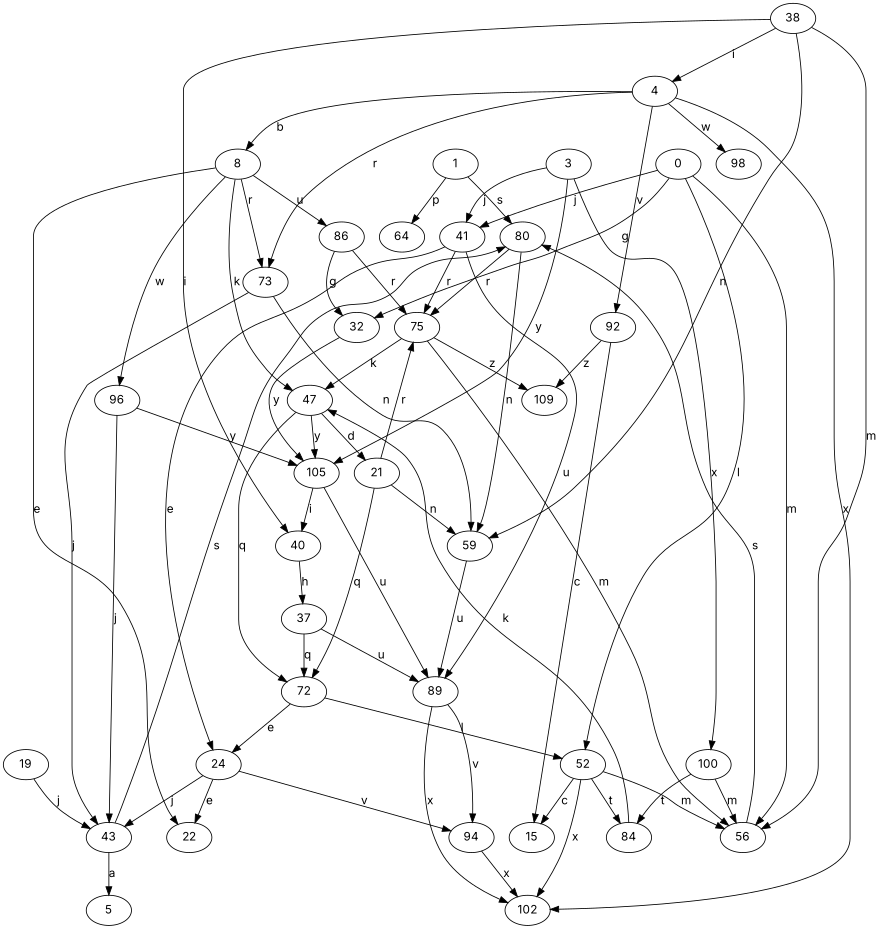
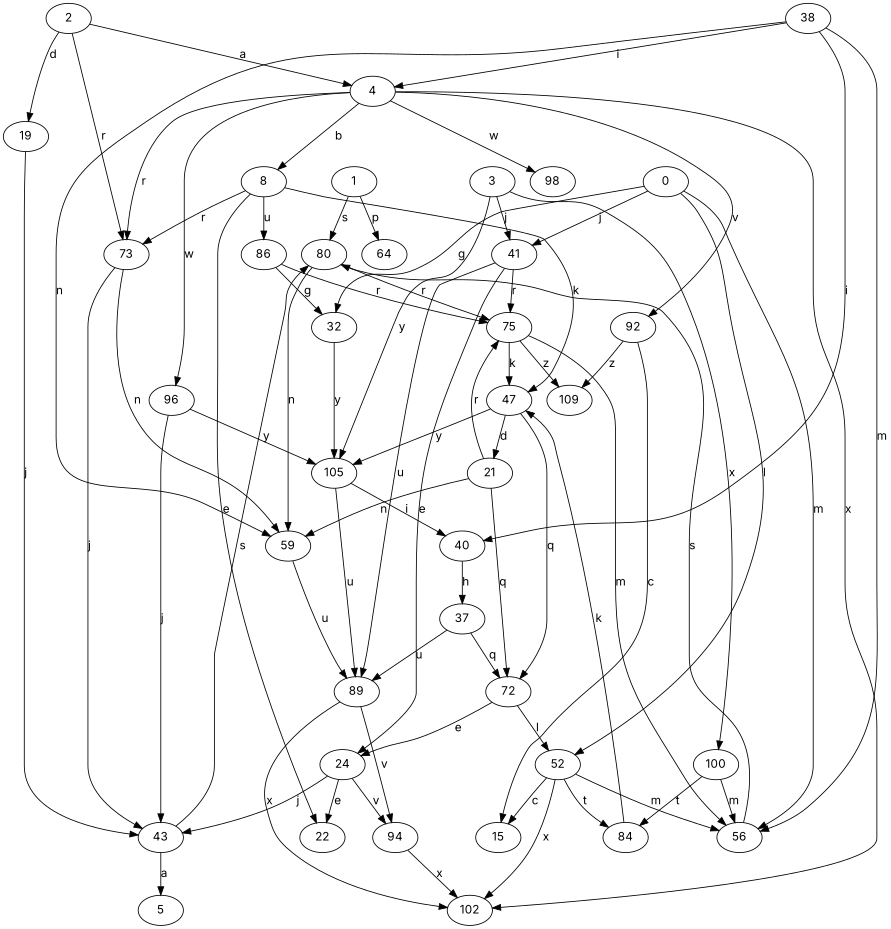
node "2": added
edge "8" -> "96": now "4" -> "96"
